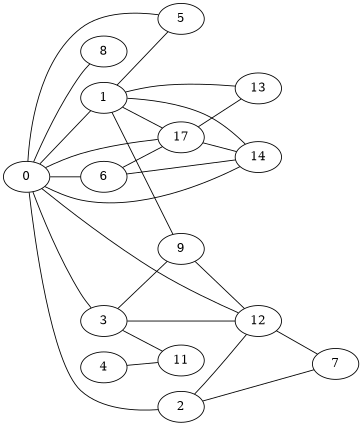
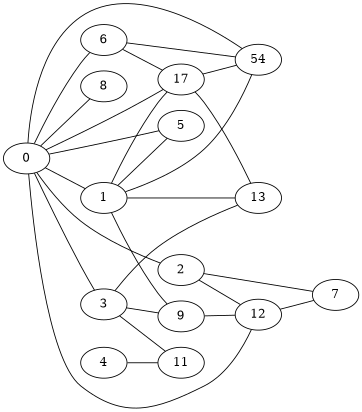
node "14": label "14" -> "54"
edge "3" -> "12": now "3" -> "13"
